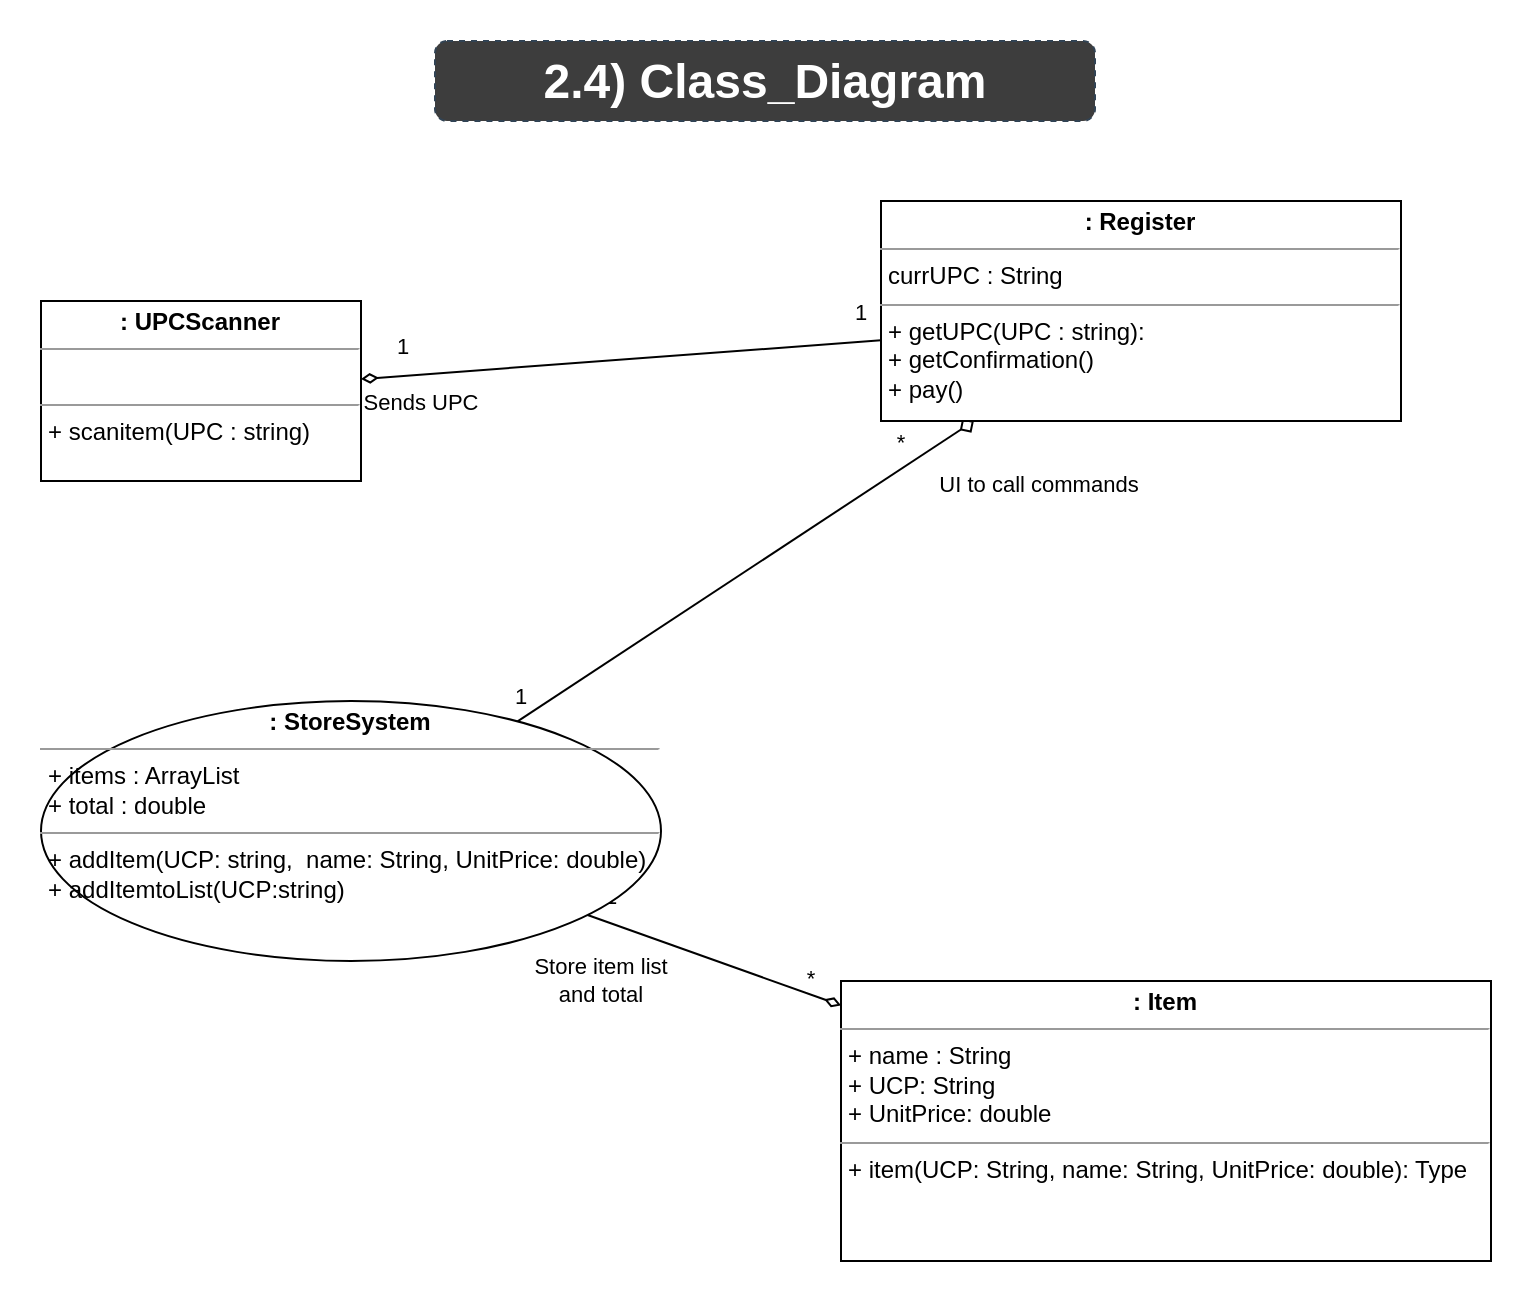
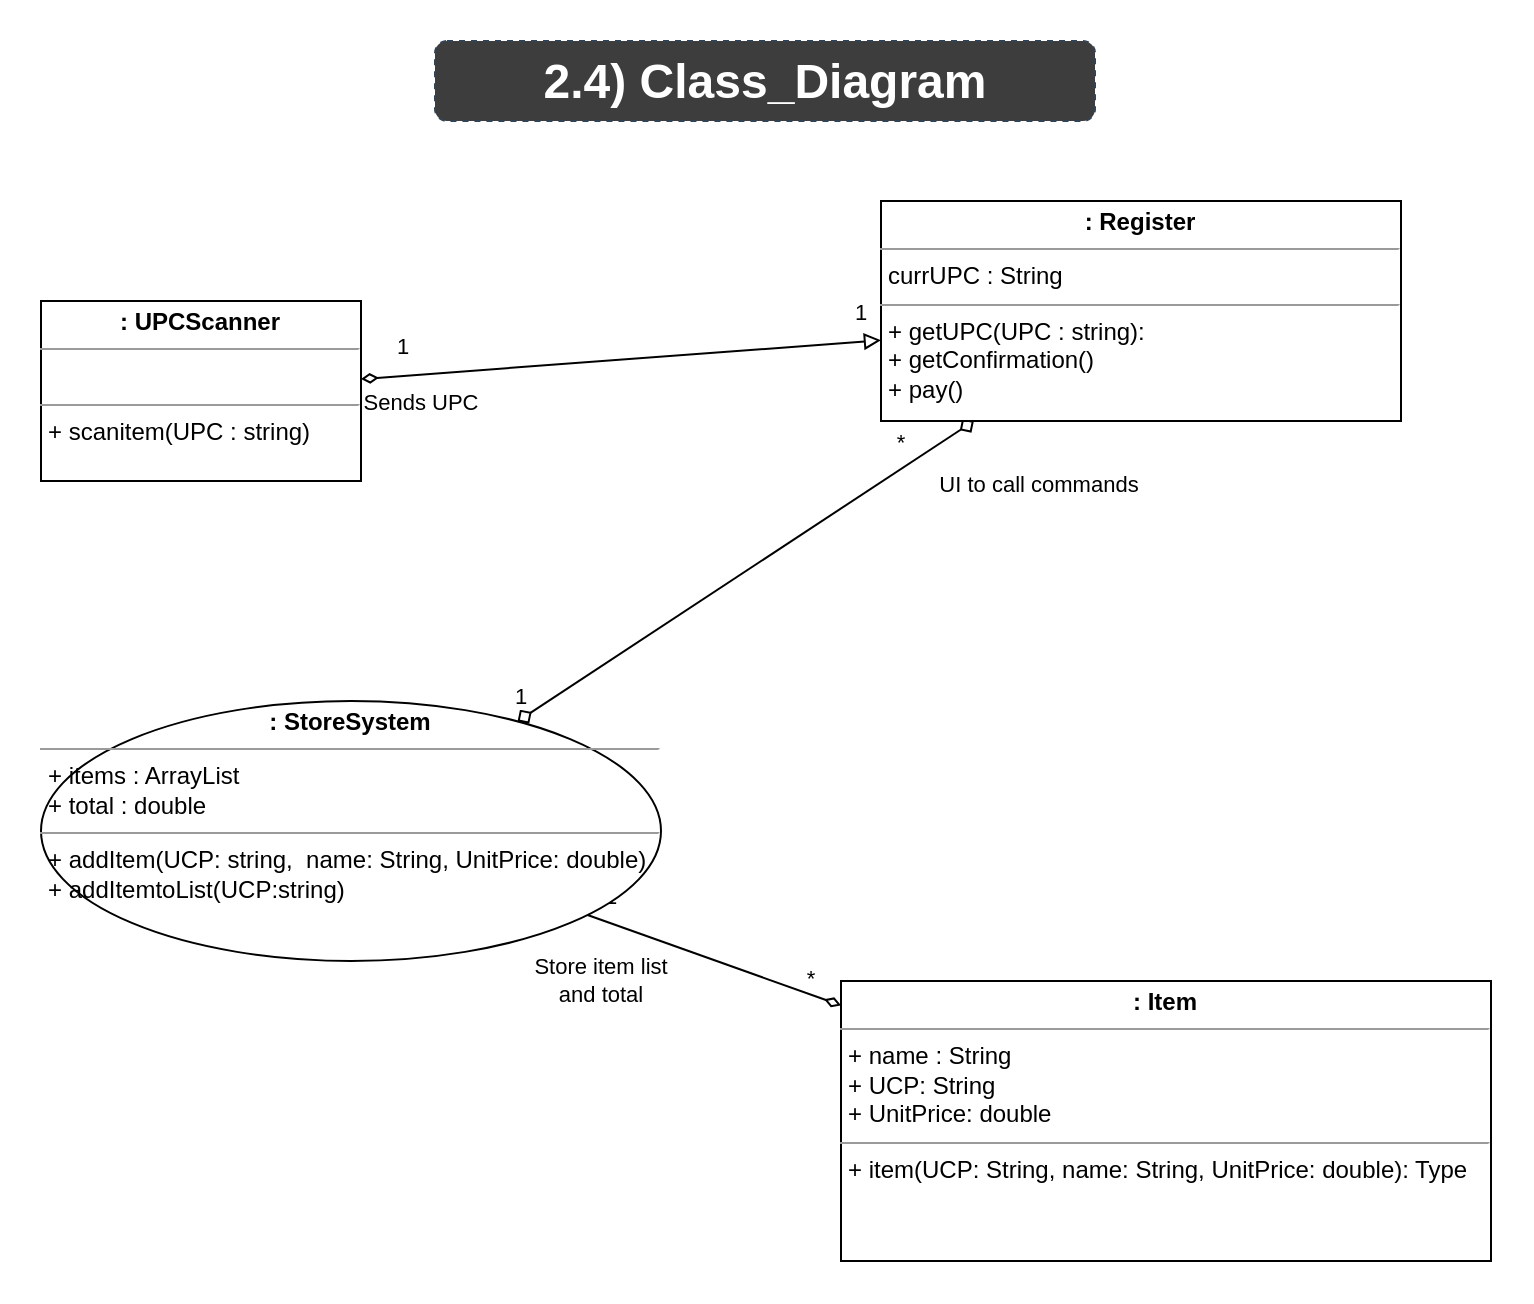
edge ": Register currUPC : String + getUPC(UPC : string): + getConfirmation() + pay()" -> ": UPCScanner + scanitem(UPC : string)": arrowhead none -> block
edge ": StoreSystem + items : ArrayList + total : double + addItem(UCP: string, name: String, UnitPrice: double) + addItemtoList(UCP:string)" -> ": Register currUPC : String + getUPC(UPC : string): + getConfirmation() + pay()": arrowhead none -> diamond
